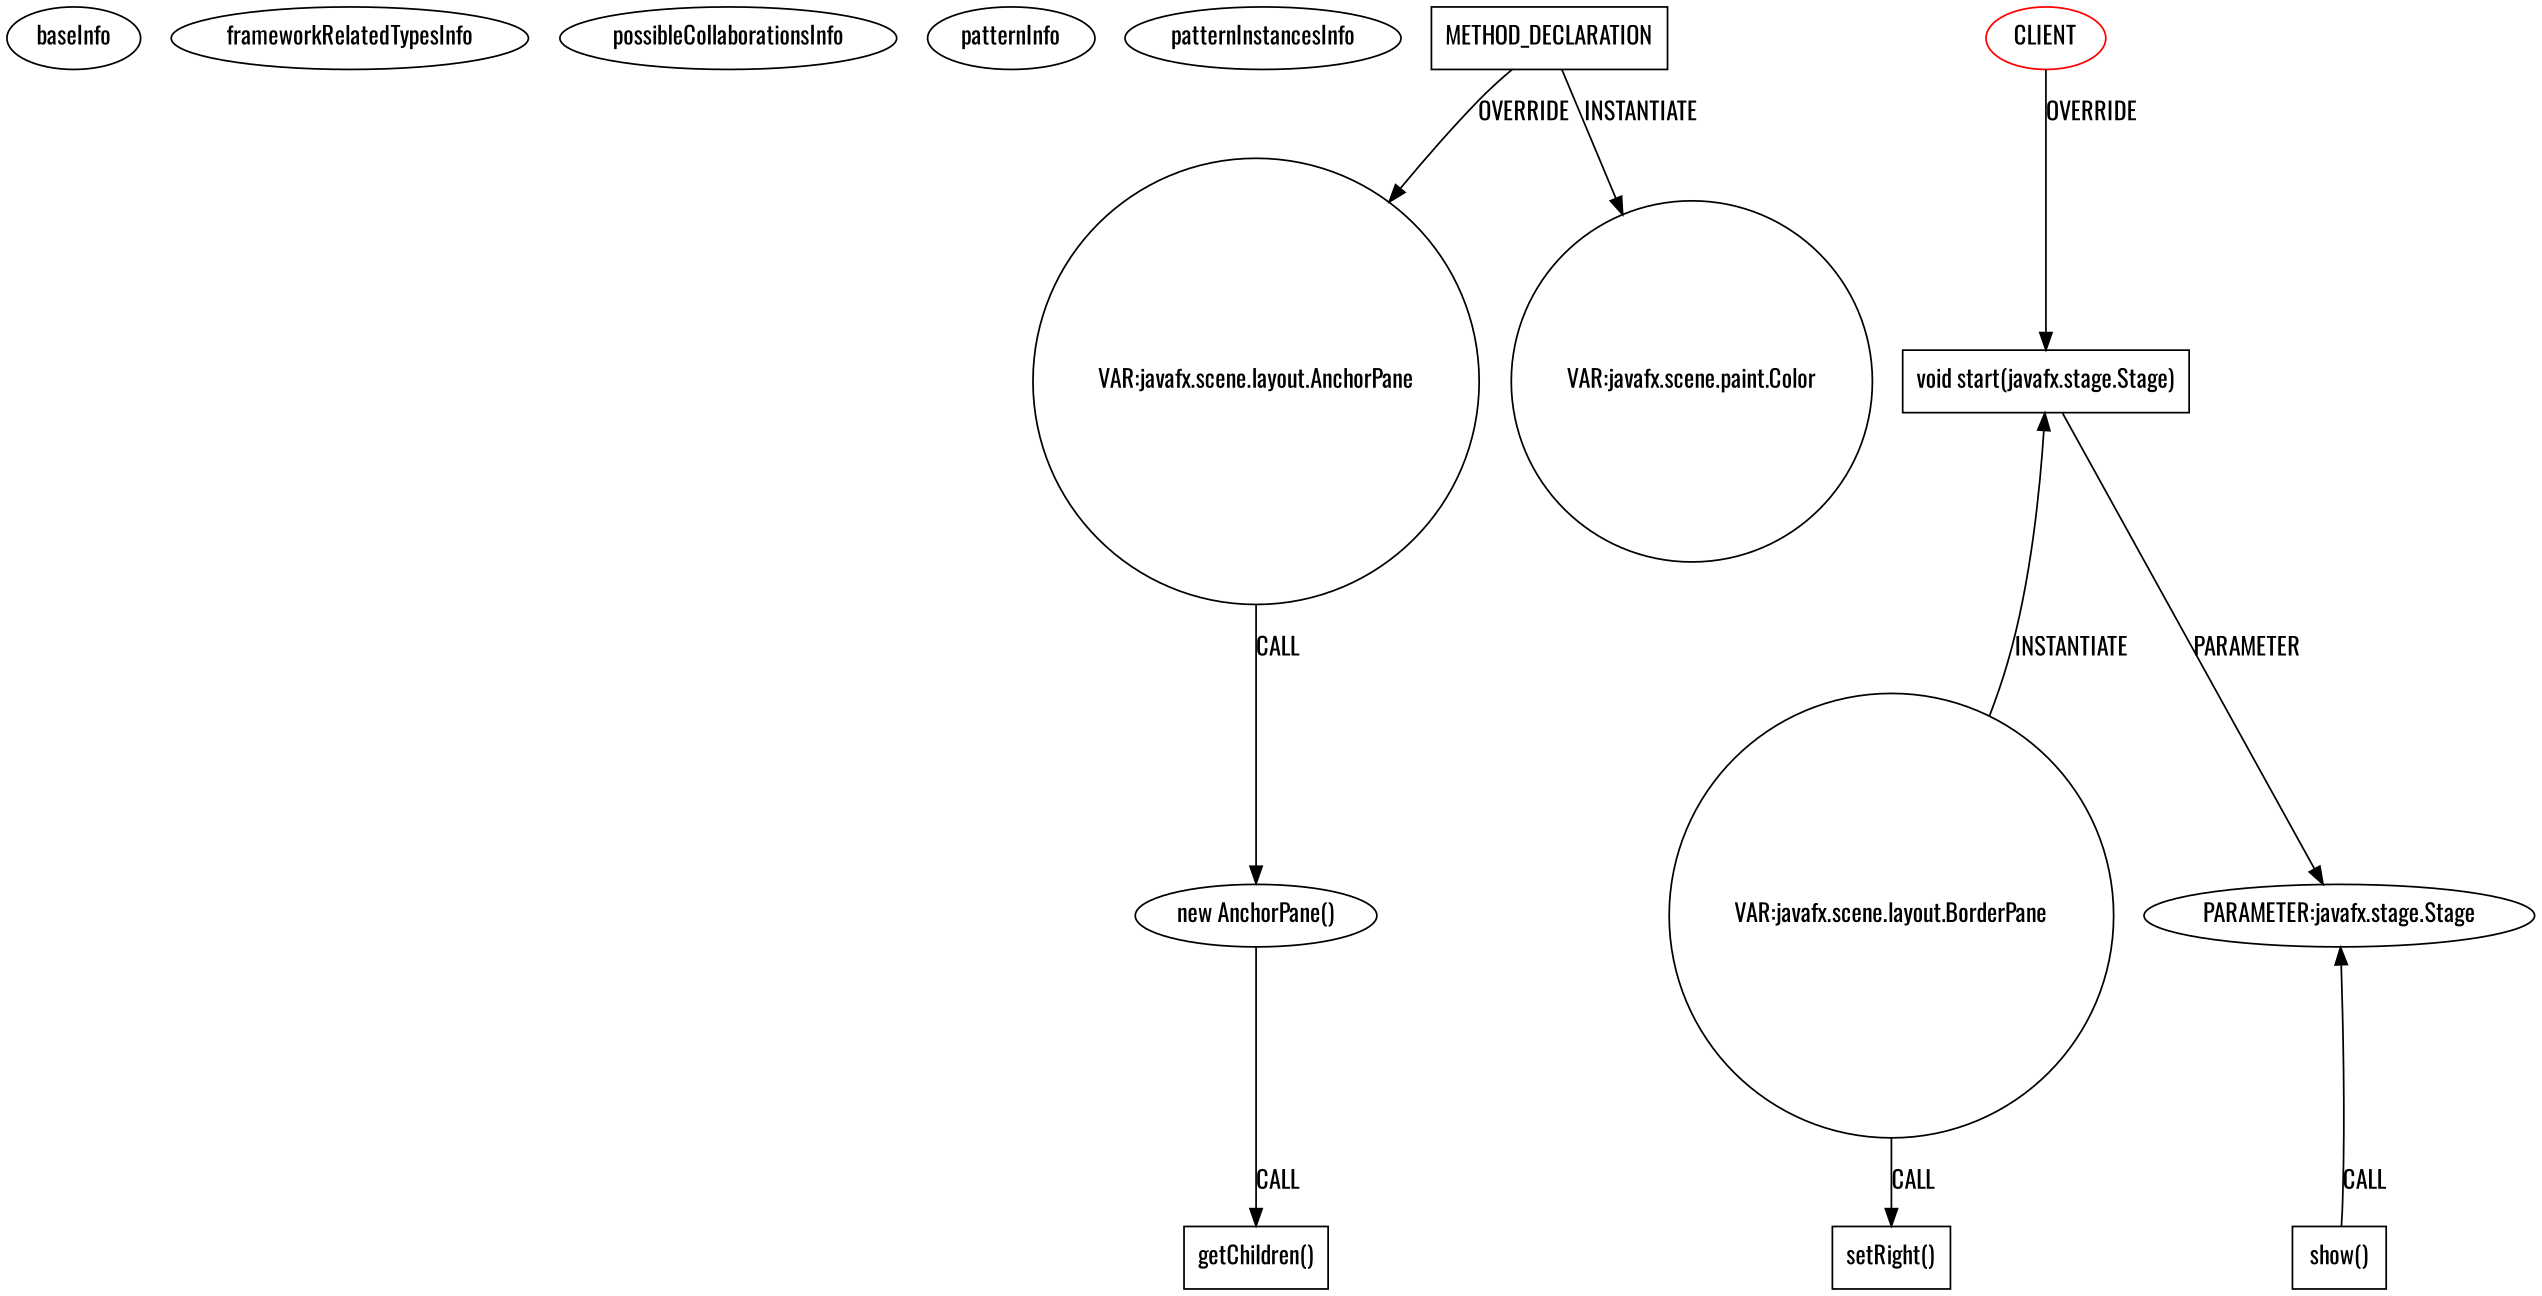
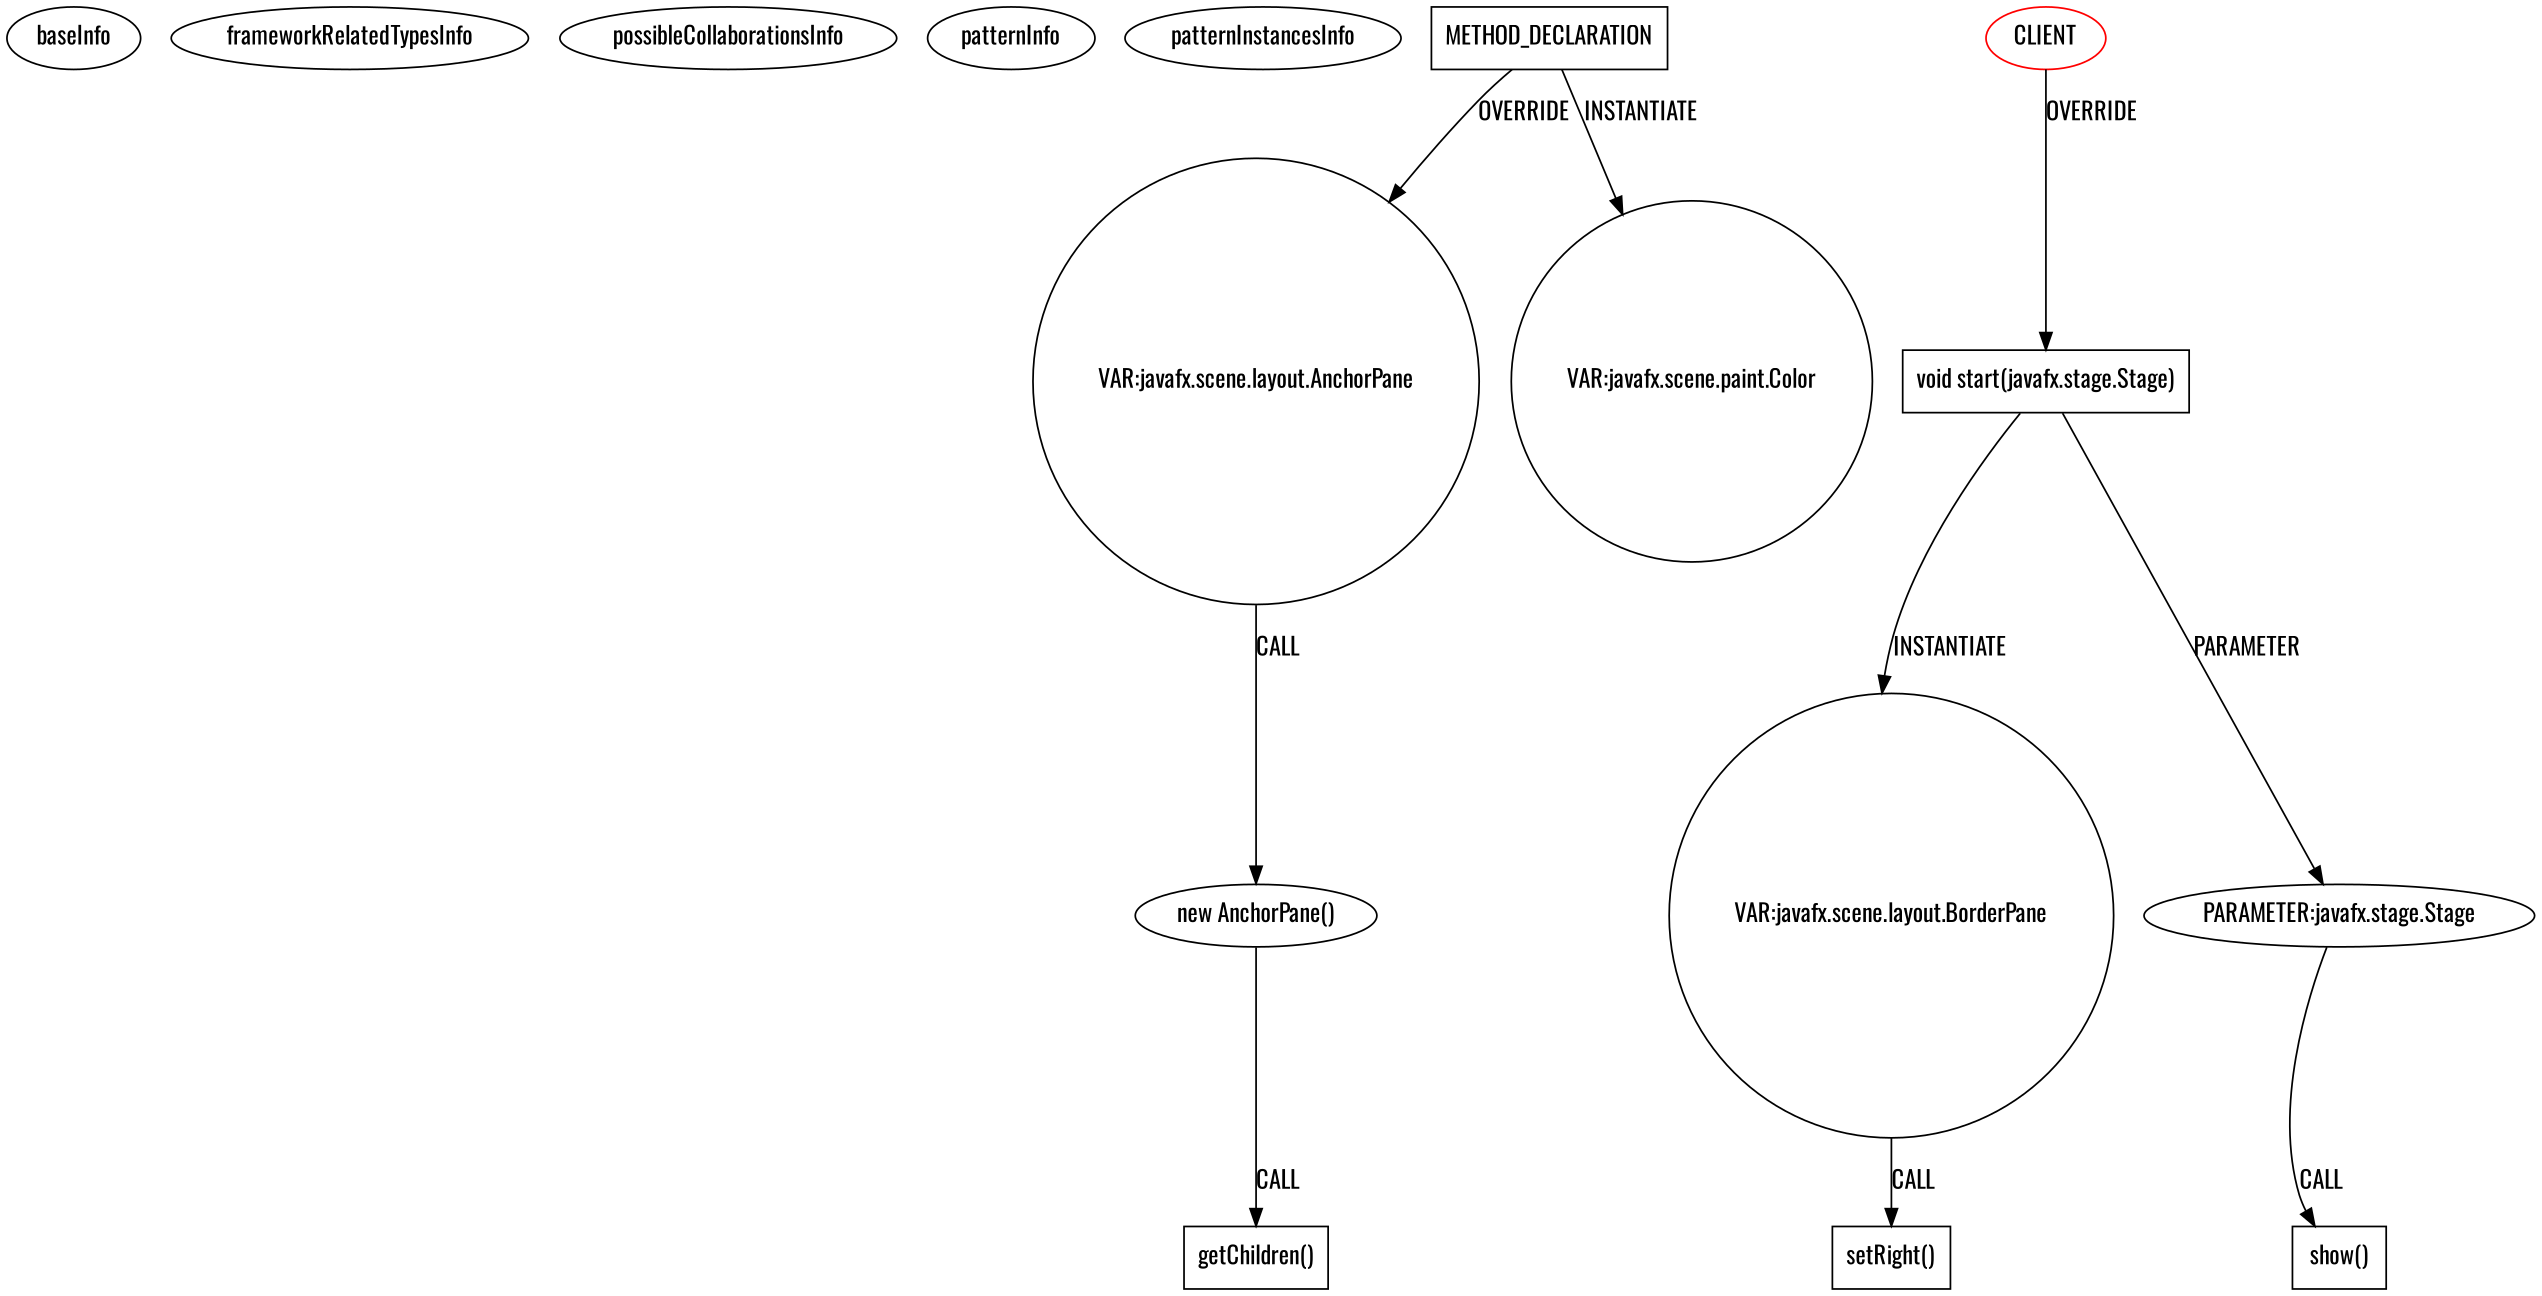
edge "VAR:javafx.scene.layout.BorderPane" -> "void start(javafx.stage.Stage)": reversed
edge "show()" -> "PARAMETER:javafx.stage.Stage": reversed
